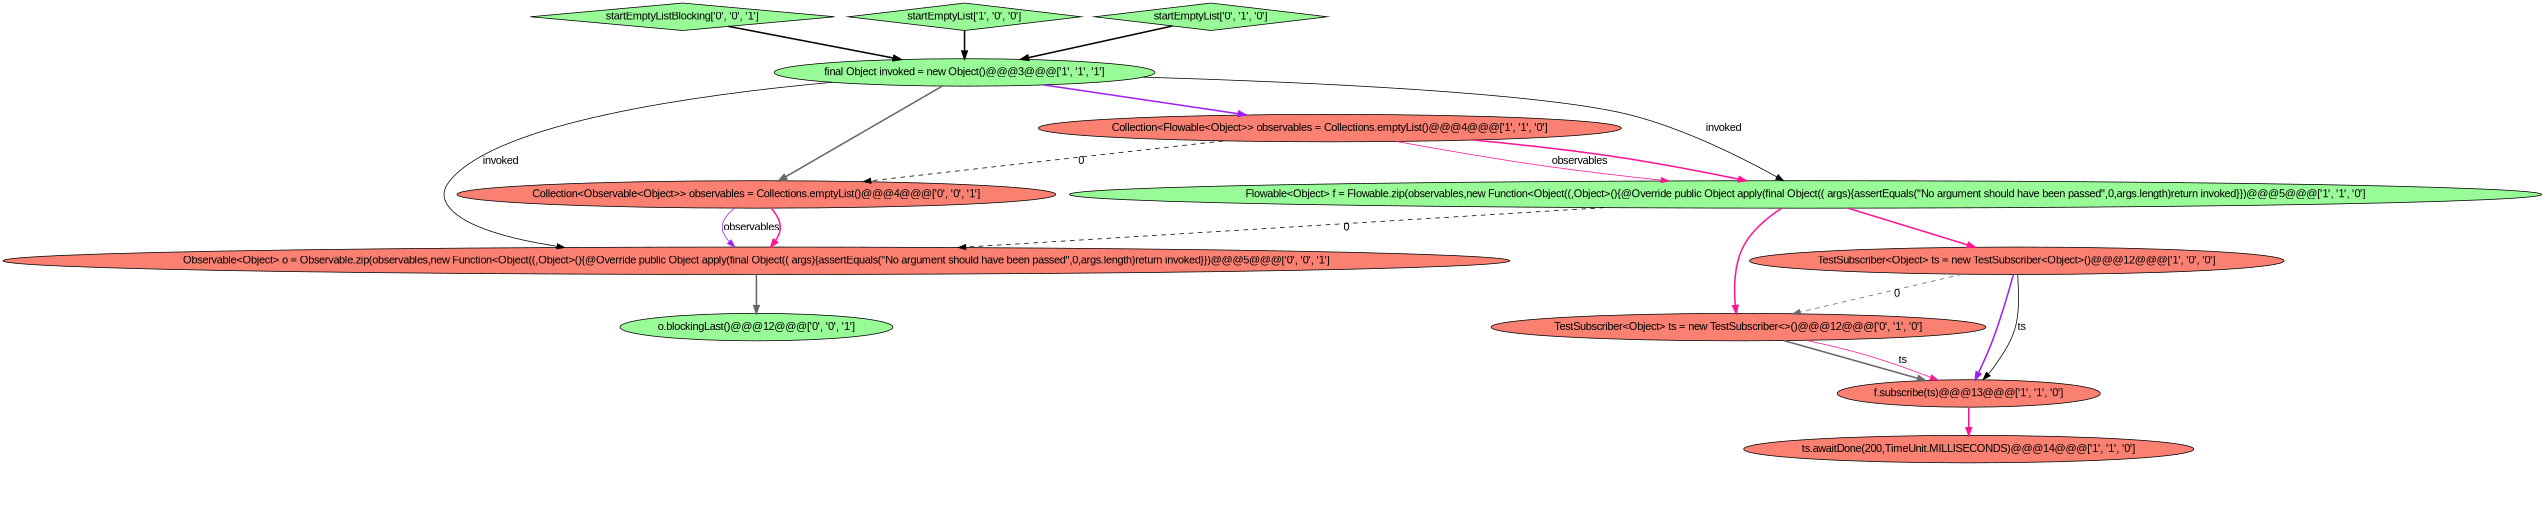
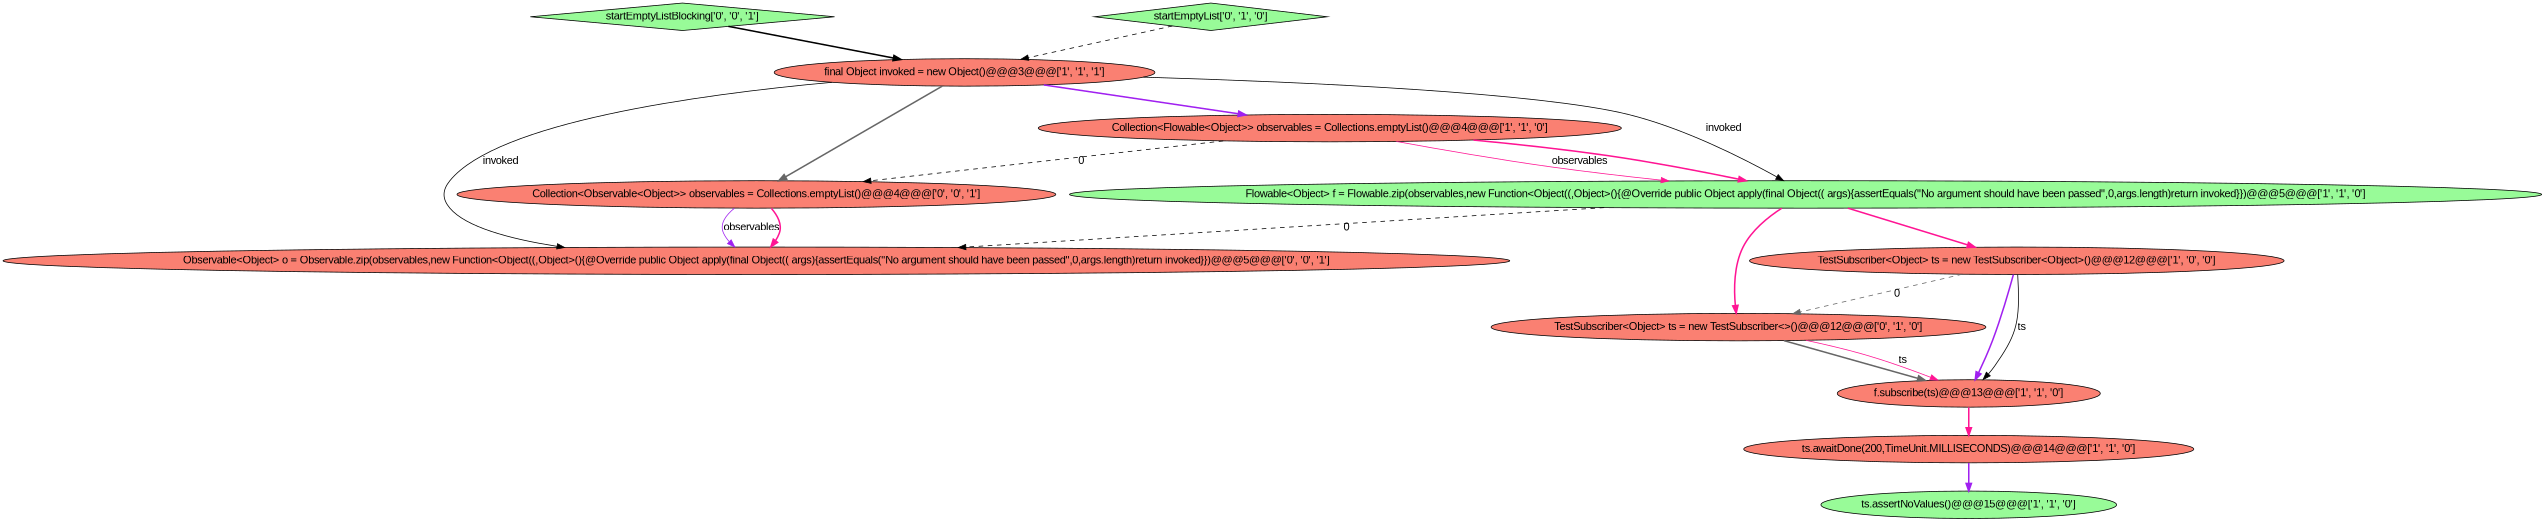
node "startEmptyList['1', '0', '0']": removed
edge "startEmptyList['0', '1', '0']" -> "final Object invoked = new Object()@@@3@@@['1', '1', '1']": style bold -> dashed
node "final Object invoked = new Object()@@@3@@@['1', '1', '1']": fillcolor palegreen -> salmon
node "o.blockingLast()@@@12@@@['0', '0', '1']": removed
node "ts.assertNoValues()@@@15@@@['1', '1', '0']": added
